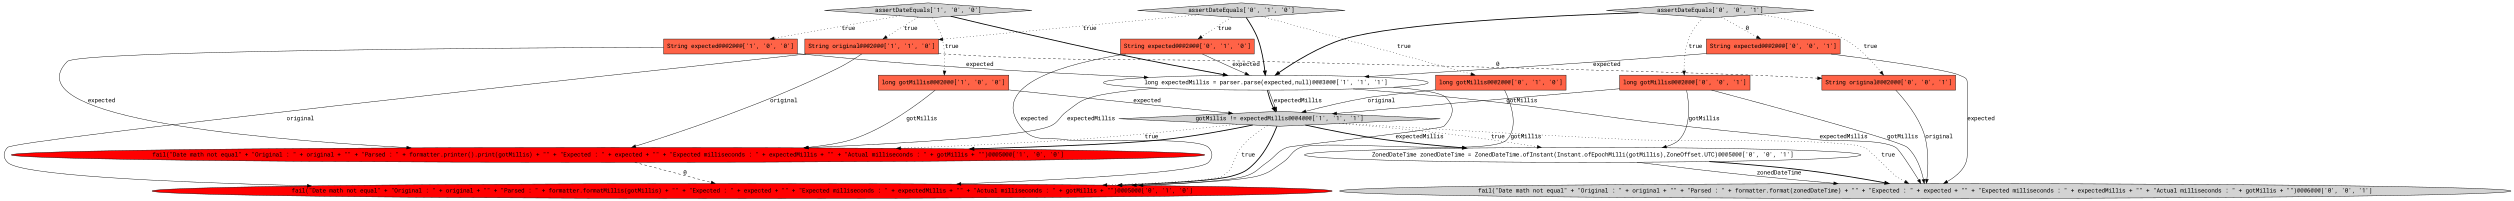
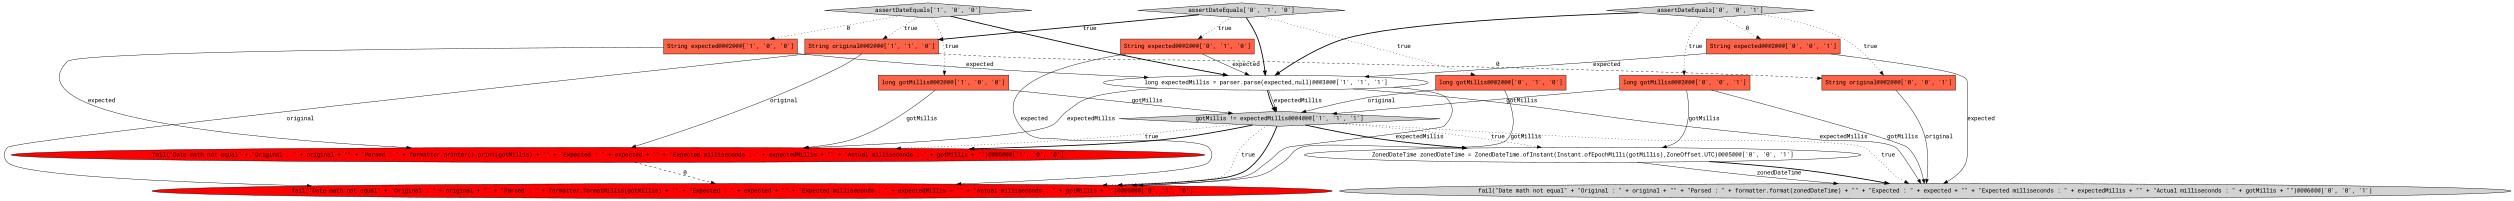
edge "assertDateEquals['0', '1', '0']" -> "String original@@@2@@@['1', '1', '0']": style dotted -> bold
edge "assertDateEquals['1', '0', '0']" -> "String expected@@@2@@@['1', '0', '0']": label "true" -> "0"
edge "long gotMillis@@@2@@@['1', '0', '0']" -> "gotMillis != expectedMillis@@@4@@@['1', '1', '1']": label "expected" -> "gotMillis"
